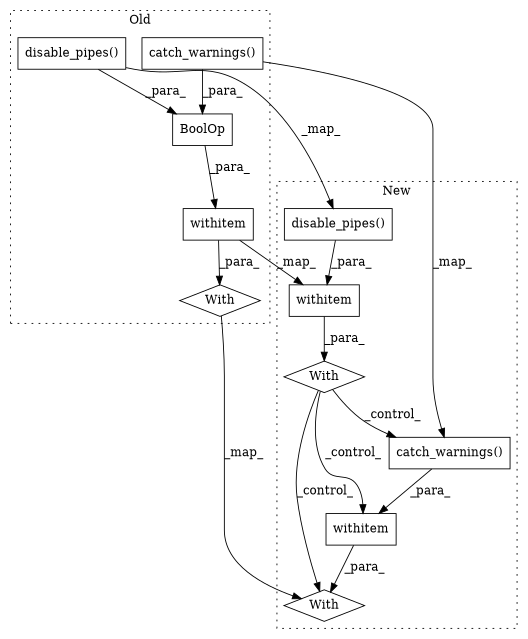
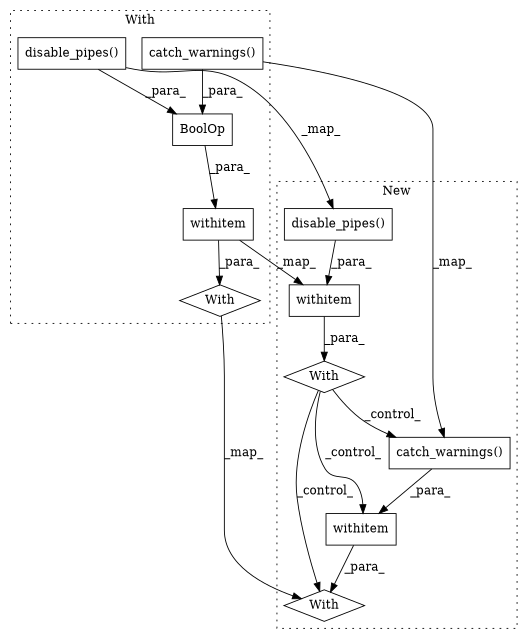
cluster "Old": label "Old" -> "With"
